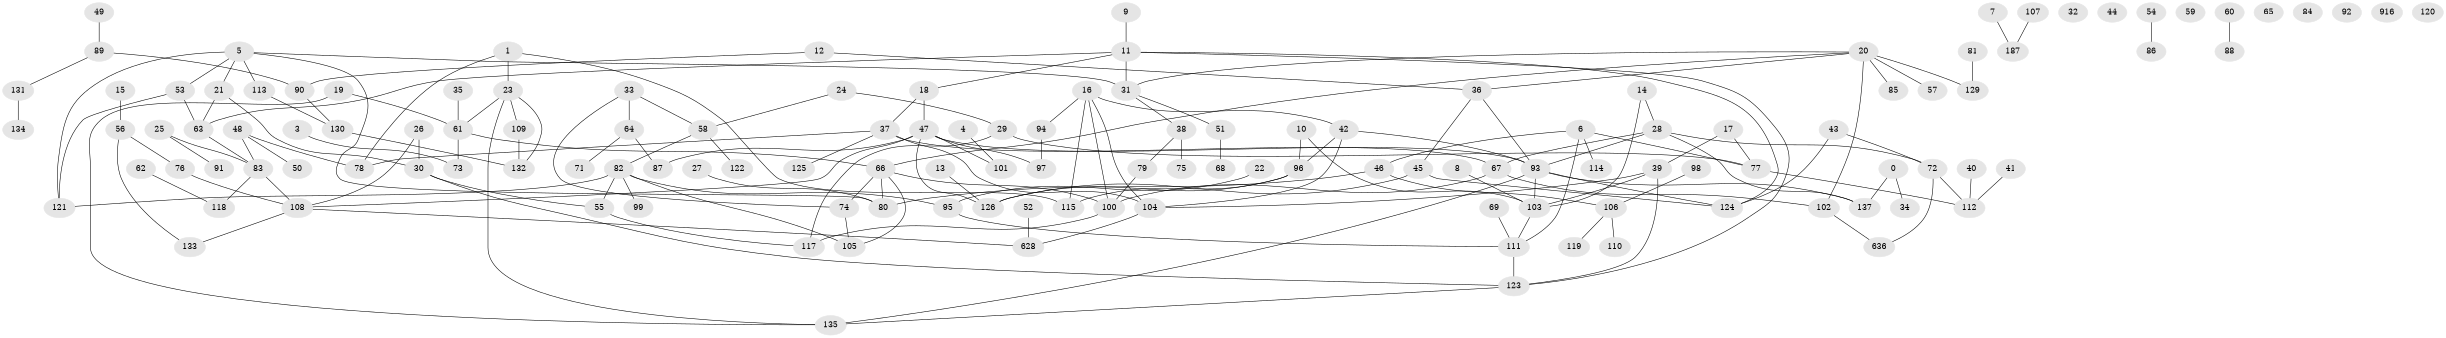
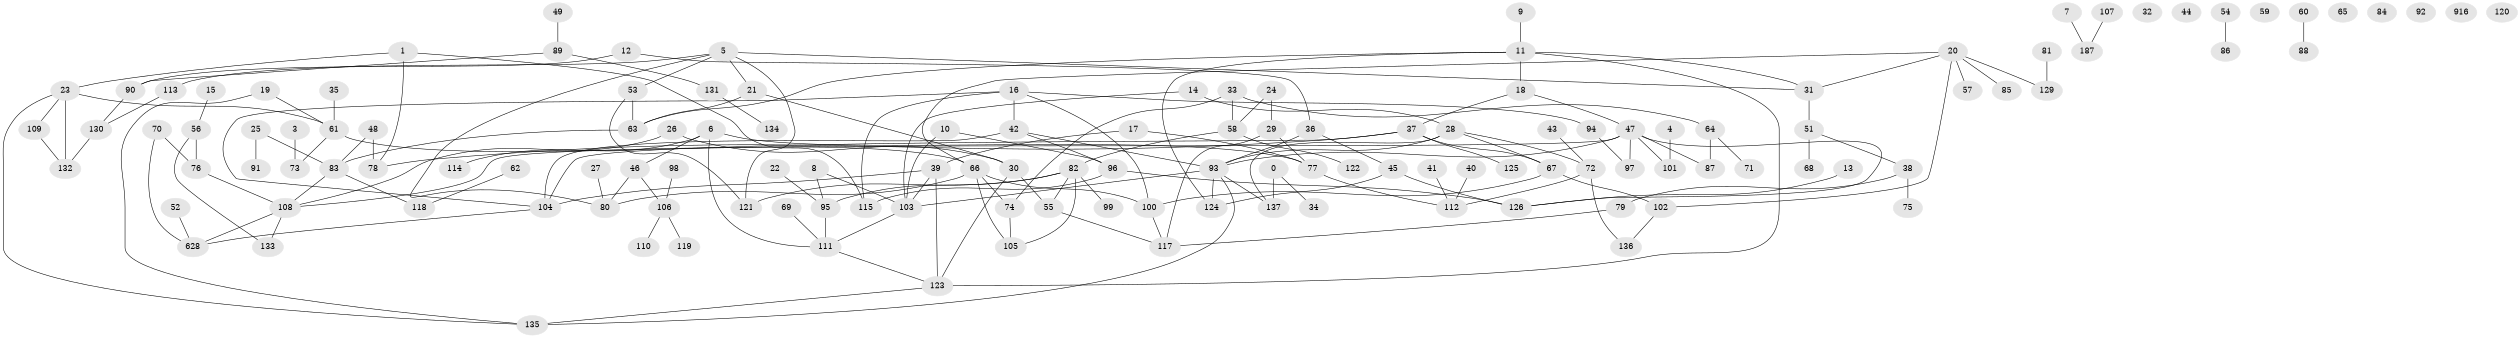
edge "20" -- "36": removed
edge "31" -- "38": now "51" -- "38"
node "70": added
node "50": removed
edge "43" -- "124": removed
edge "8" -- "95": added
edge "79" -- "100": now "79" -- "117"
node "636": label "636" -> "136"
